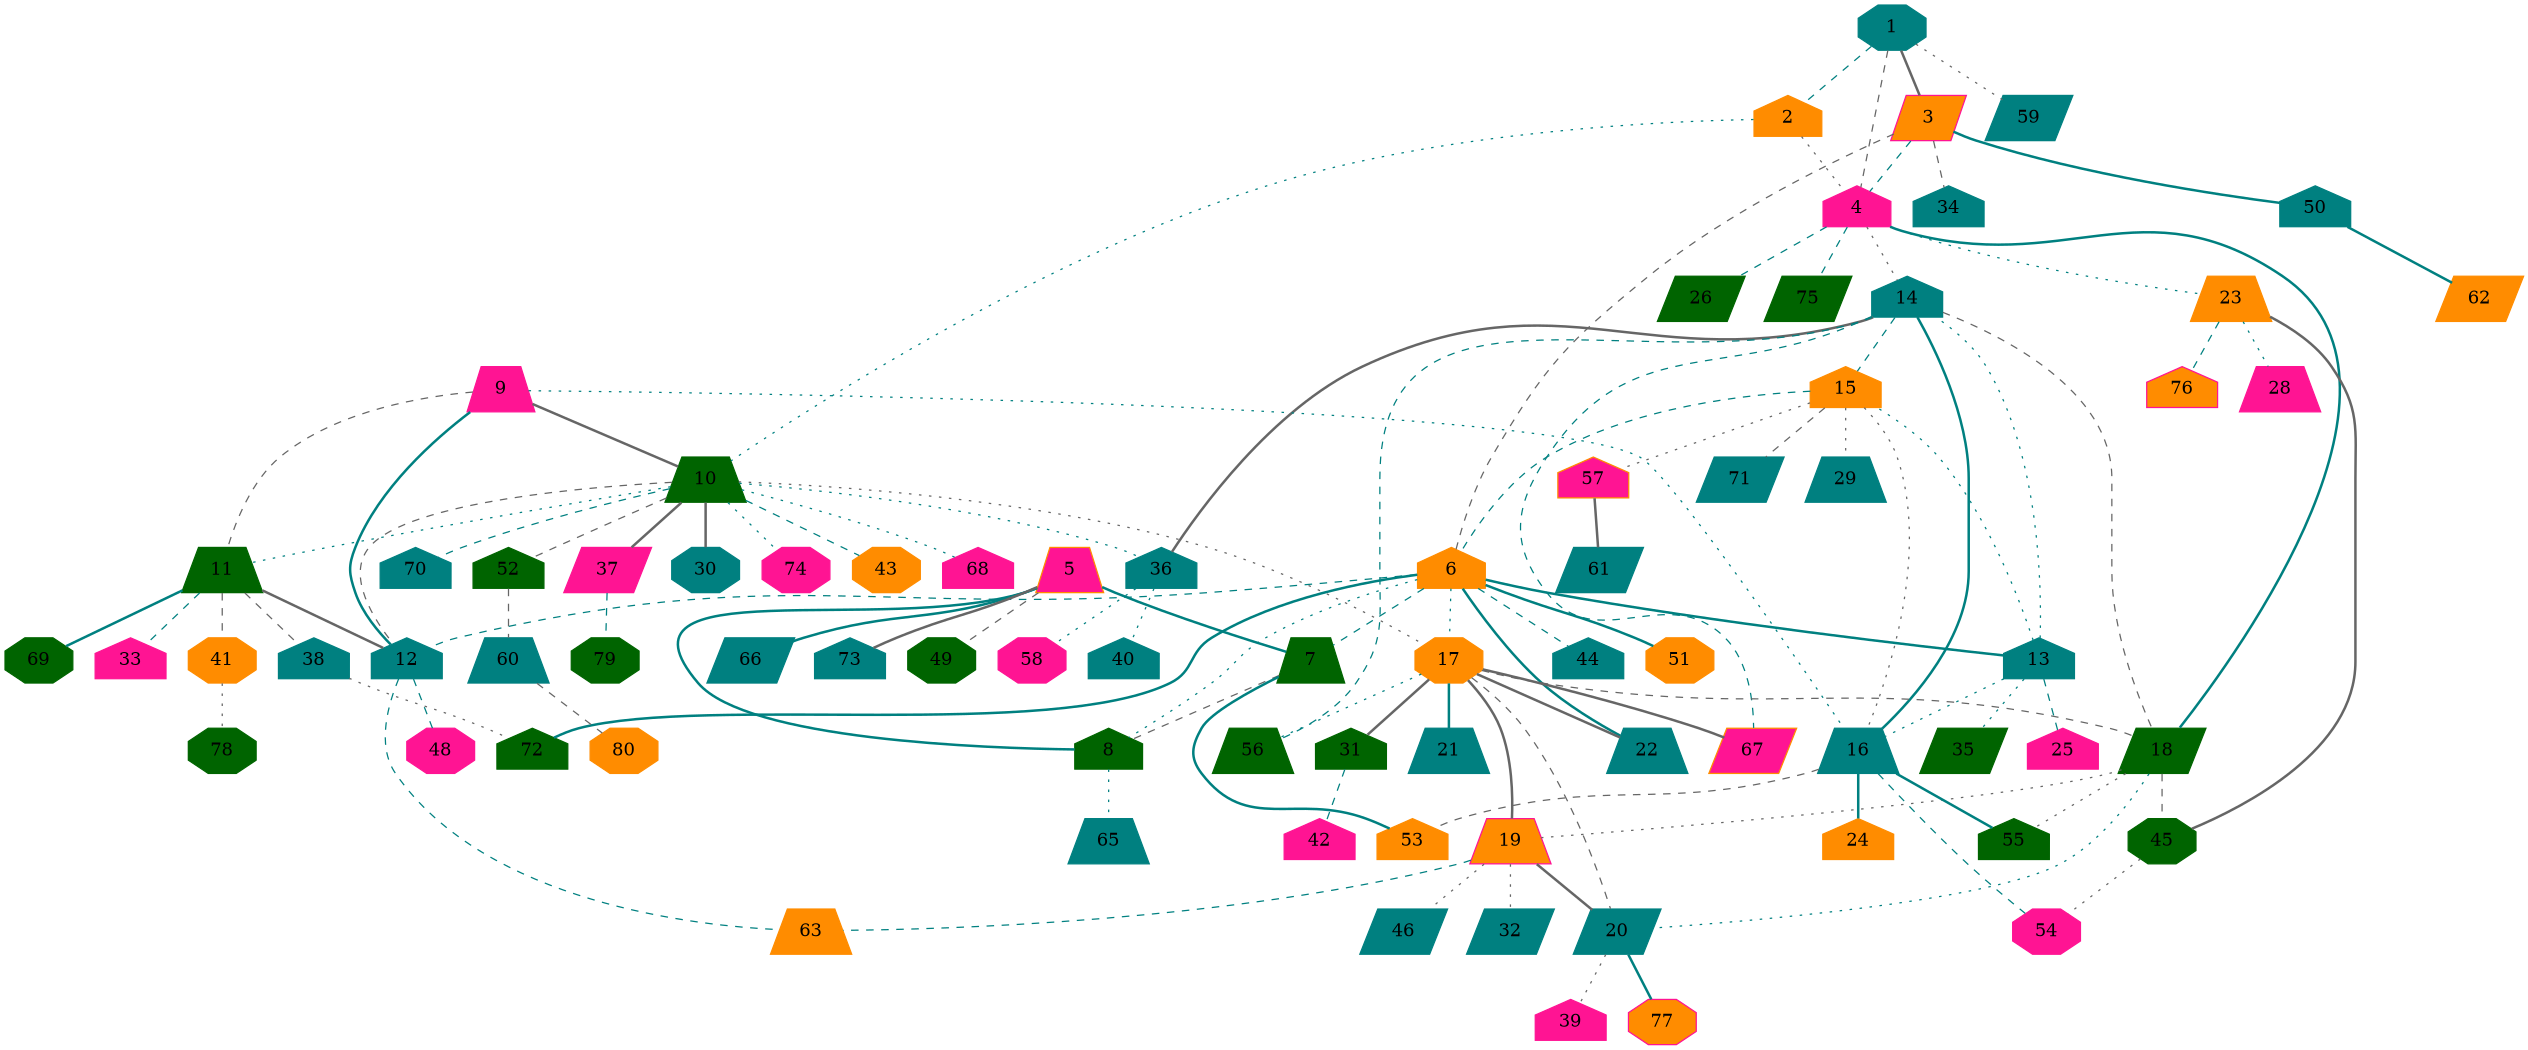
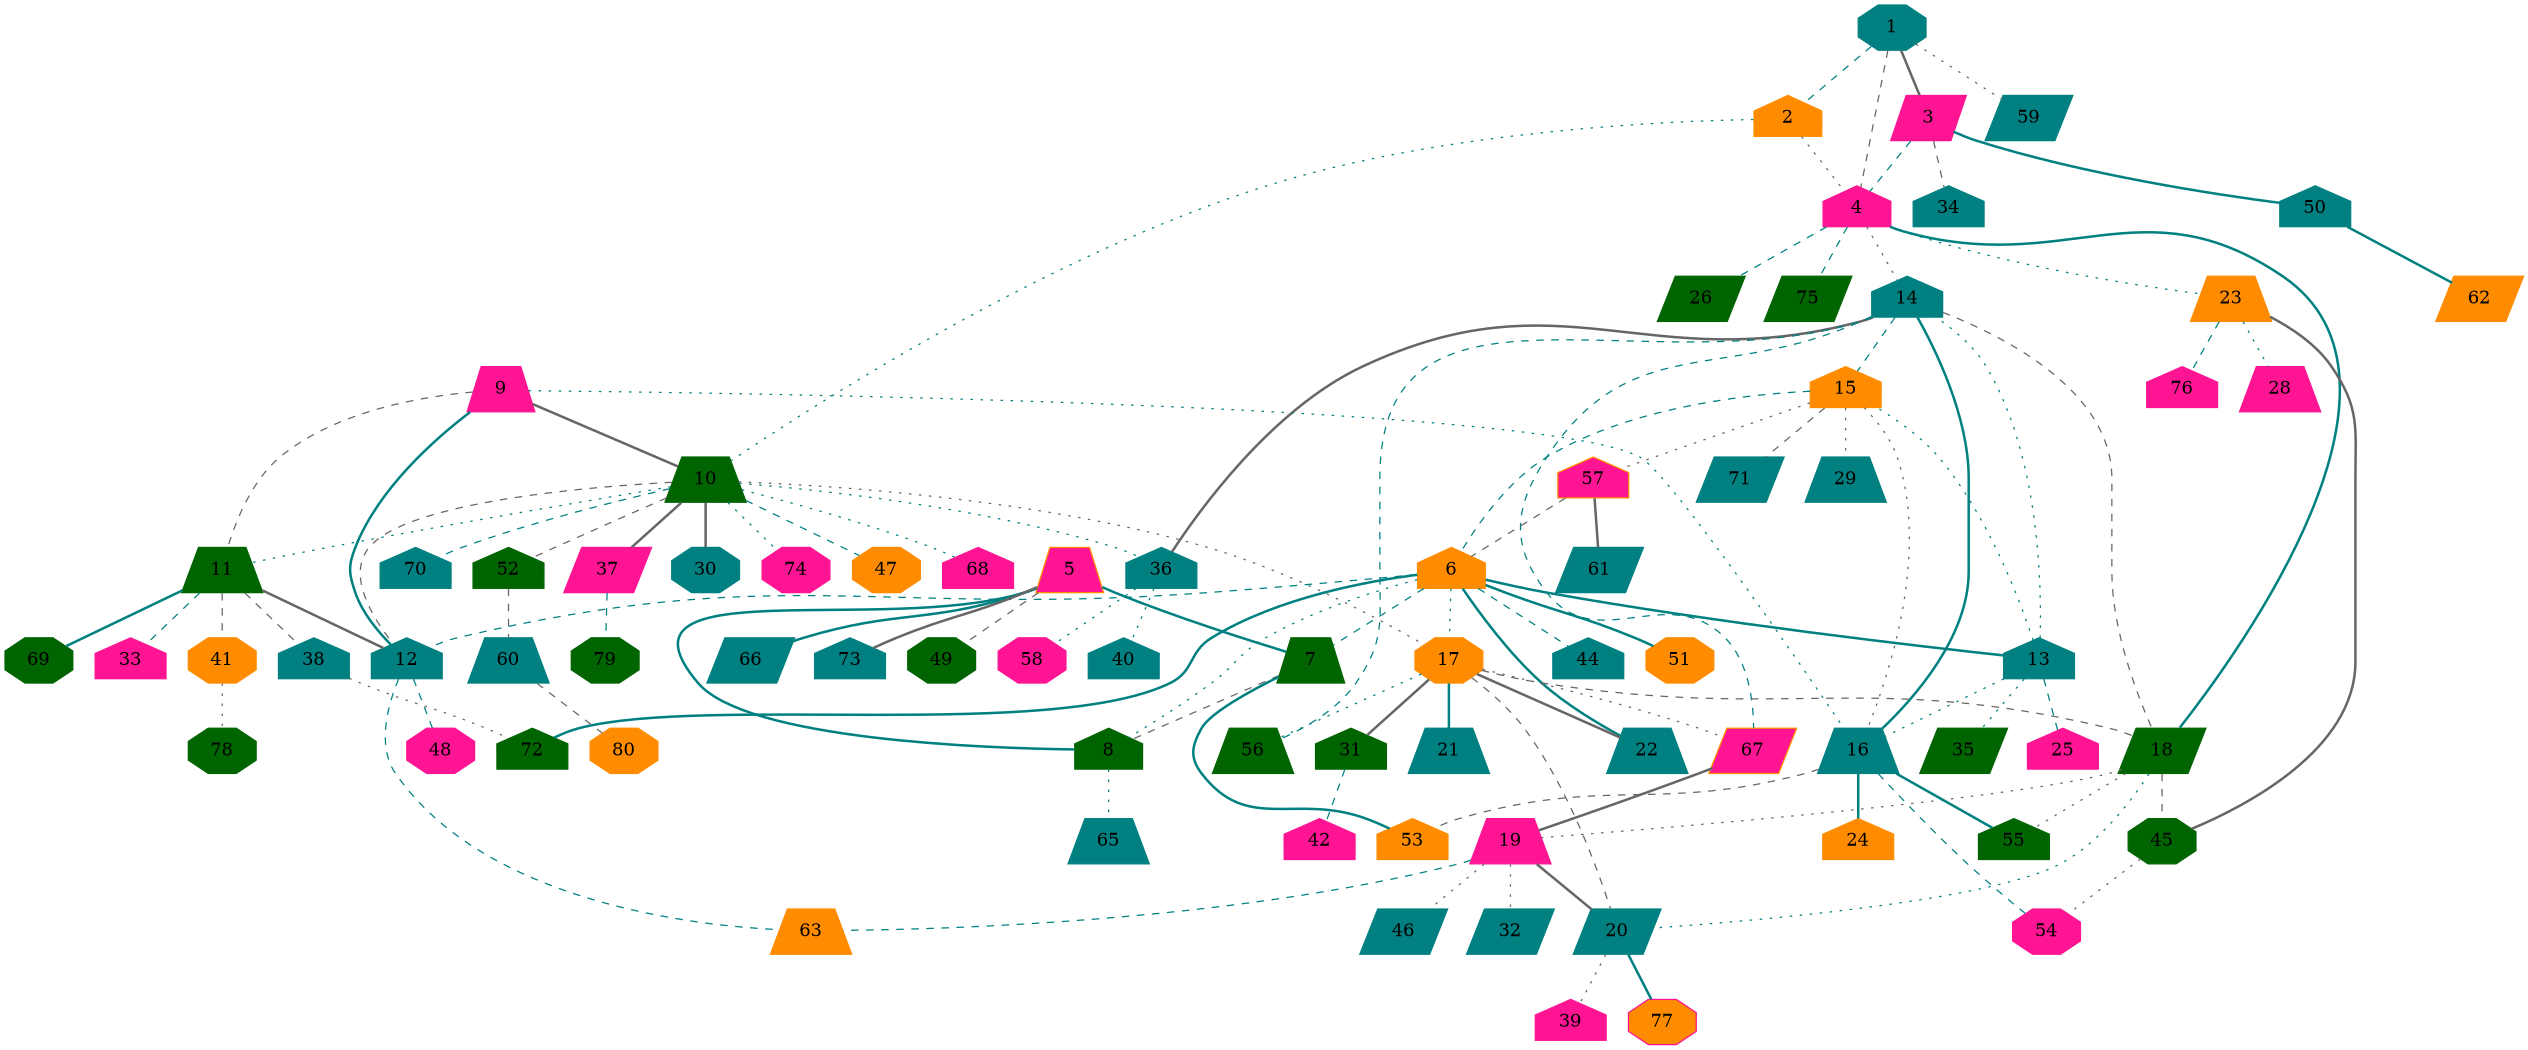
node "3": fillcolor darkorange -> deeppink
edge "3" -- "6": now "57" -- "6"
node "76": fillcolor darkorange -> deeppink
node "43": label "43" -> "47"
edge "17" -- "67": style bold -> dotted
edge "17" -- "19": now "67" -- "19"
node "19": fillcolor darkorange -> deeppink
